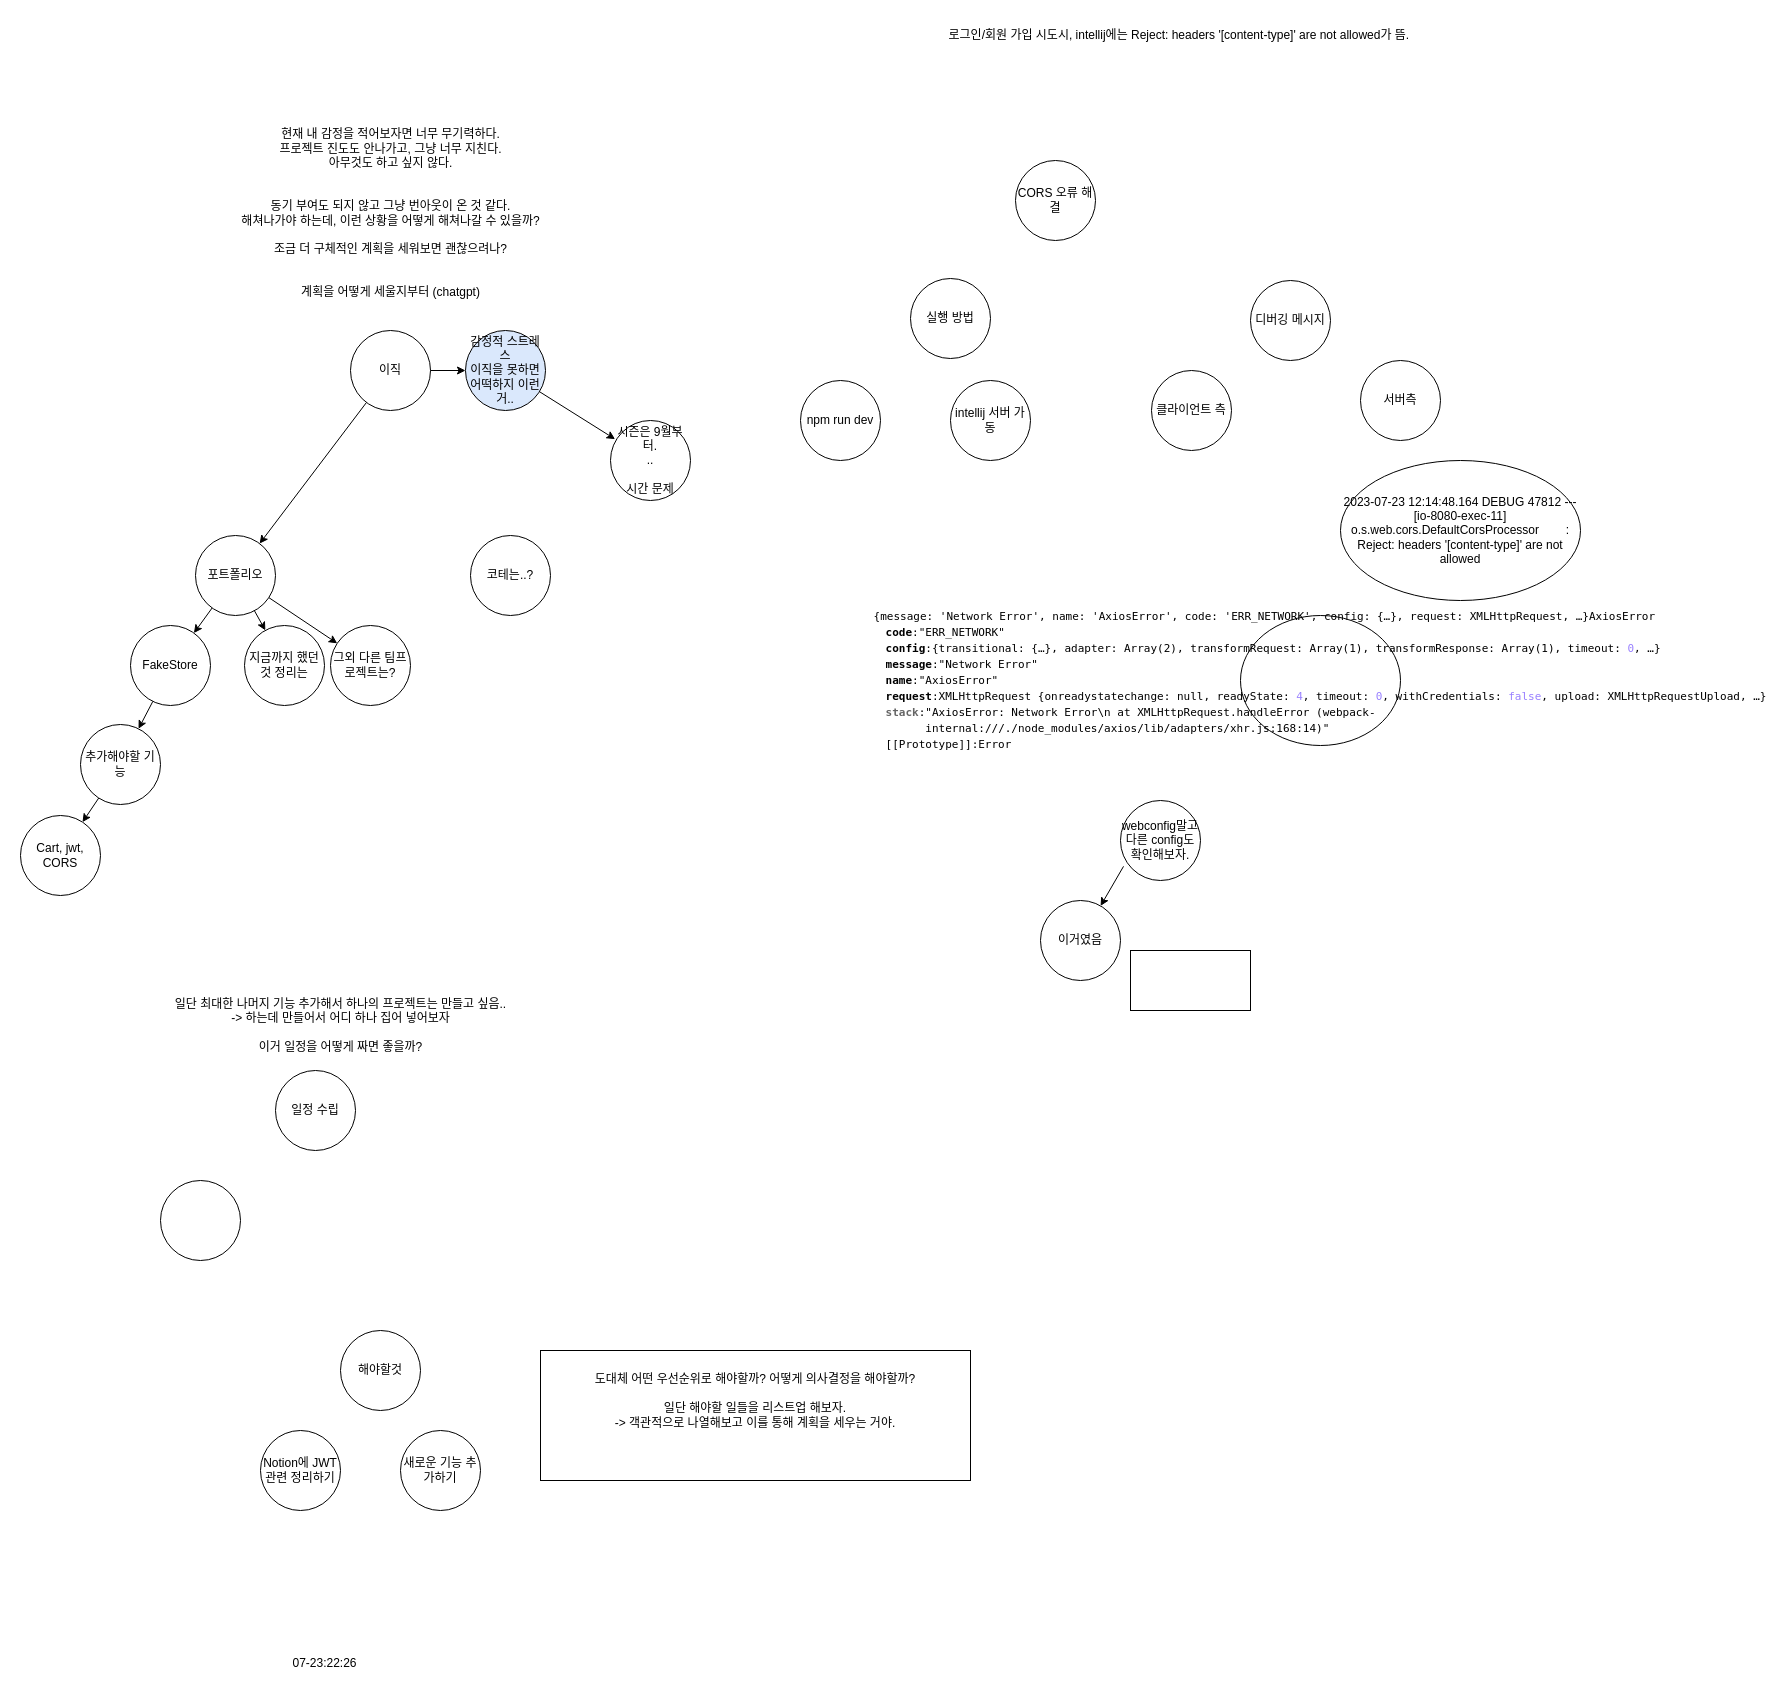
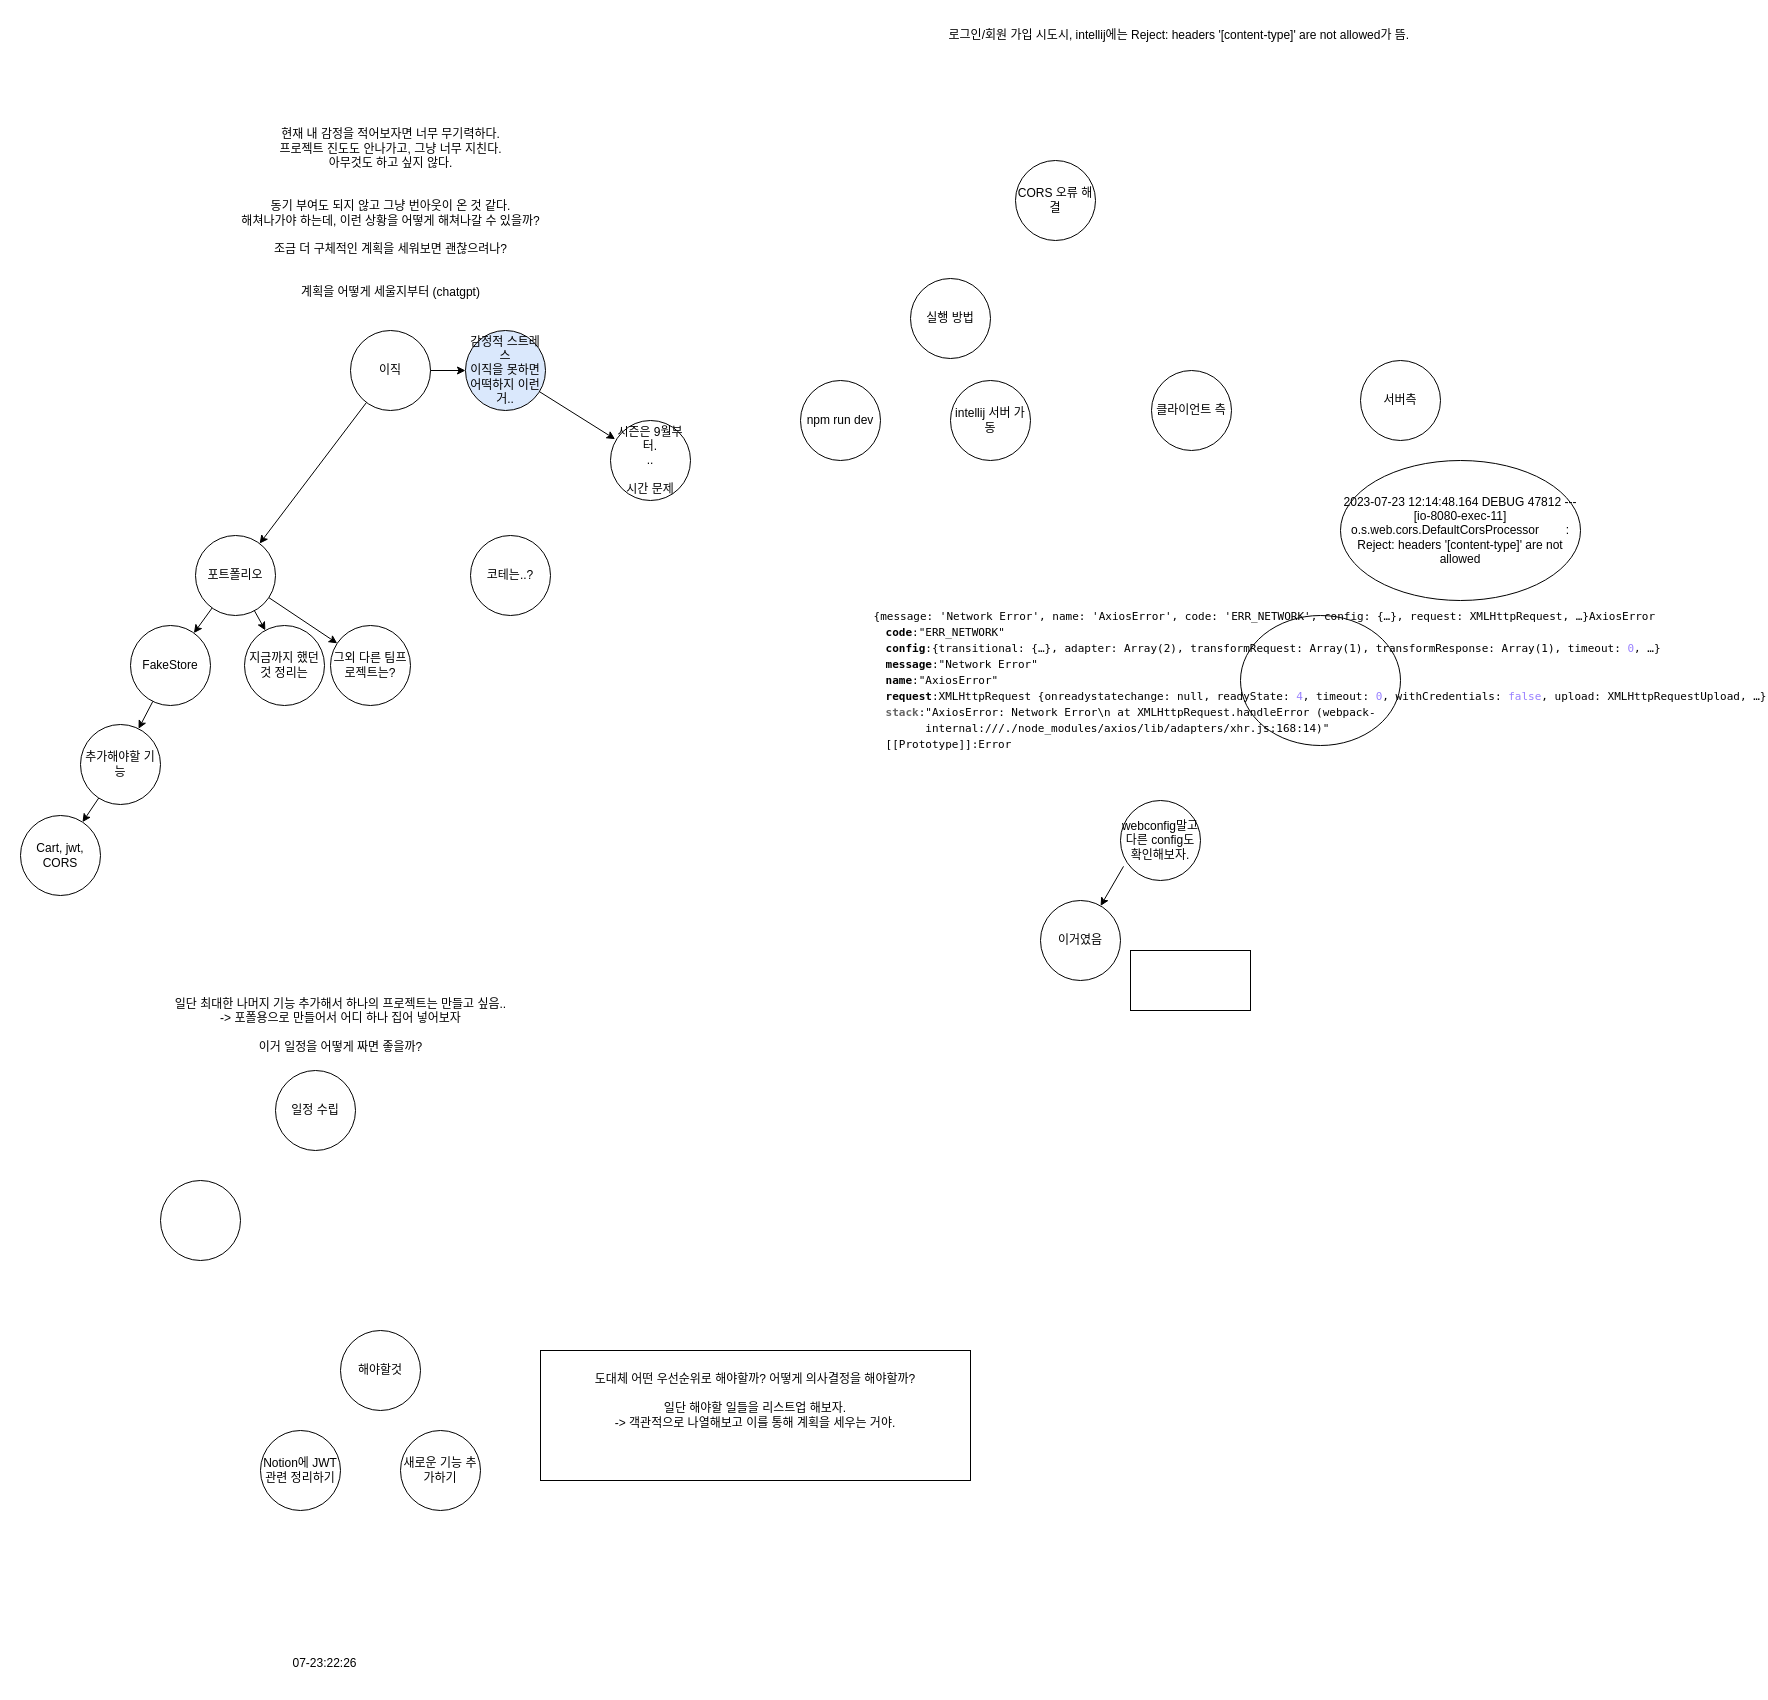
node "디버깅 메시지": removed
node "일단 최대한 나머지 기능 추가해서 하나의 프로젝트는 만들고 싶음.. -> 하는데 만들어서 어디 하나 집어 넣어보자 이거 일정을 어떻게 짜면 좋을까?": label "일단 최대한 나머지 기능 추가해서 하나의 프로젝트는 만들고 싶음.. -> 하는데 만들어서 어디 하나 집어 넣어보자 이거 일정을 어떻게 짜면 좋을까?" -> "일단 최대한 나머지 기능 추가해서 하나의 프로젝트는 만들고 싶음.. -> 포폴용으로 만들어서 어디 하나 집어 넣어보자 이거 일정을 어떻게 짜면 좋을까?"
